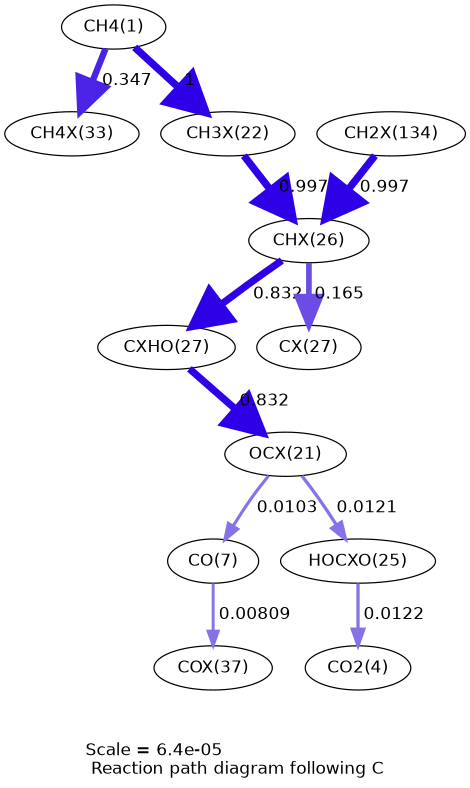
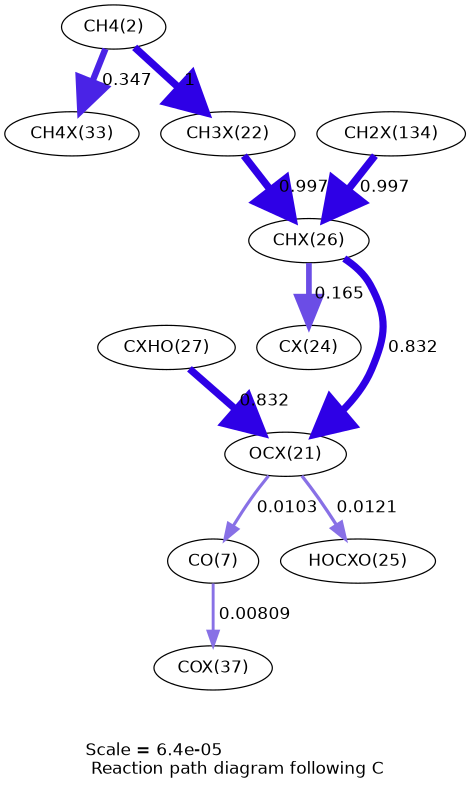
node "CH4(1)": label "CH4(1)" -> "CH4(2)"
edge "CHX(26)" -> "CXHO(27)": now "CHX(26)" -> "OCX(21)"
node "CX(27)": label "CX(27)" -> "CX(24)"
node "CO2(4)": removed
